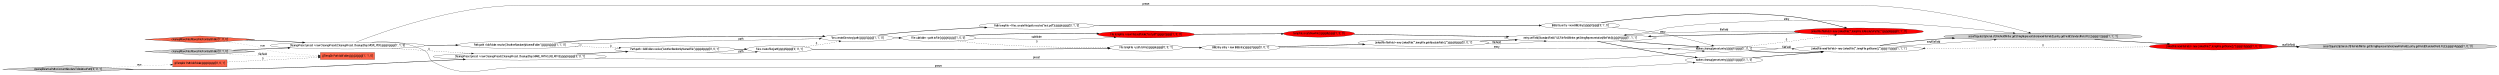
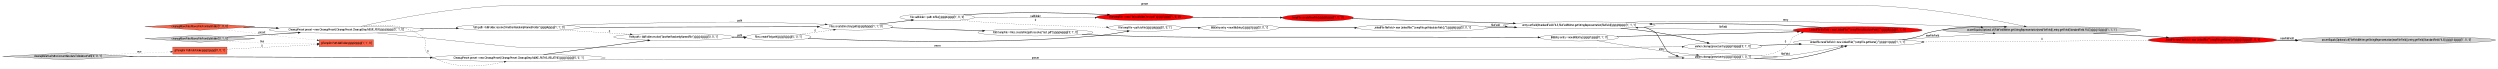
edge "cleanupMoveFilesMovesFileFromSubfolder['1', '0', '0']" -> "@TempDir Path bibFolder@@@2@@@['1', '1', '0']": label "true" -> "preset"
edge "BibEntry entry = new BibEntry()@@@7@@@['0', '0', '1']" -> "worker.cleanup(preset,entry)@@@10@@@['1', '0', '1']": removed, label "entry"
edge "cleanupMoveFilesMovesFileFromSubfolder['0', '1', '0']" -> "@TempDir Path bibFolder@@@2@@@['1', '1', '0']": label "fileField" -> "true"
